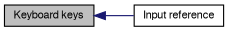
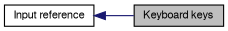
edge "Input reference" -> "Keyboard keys": reversed
